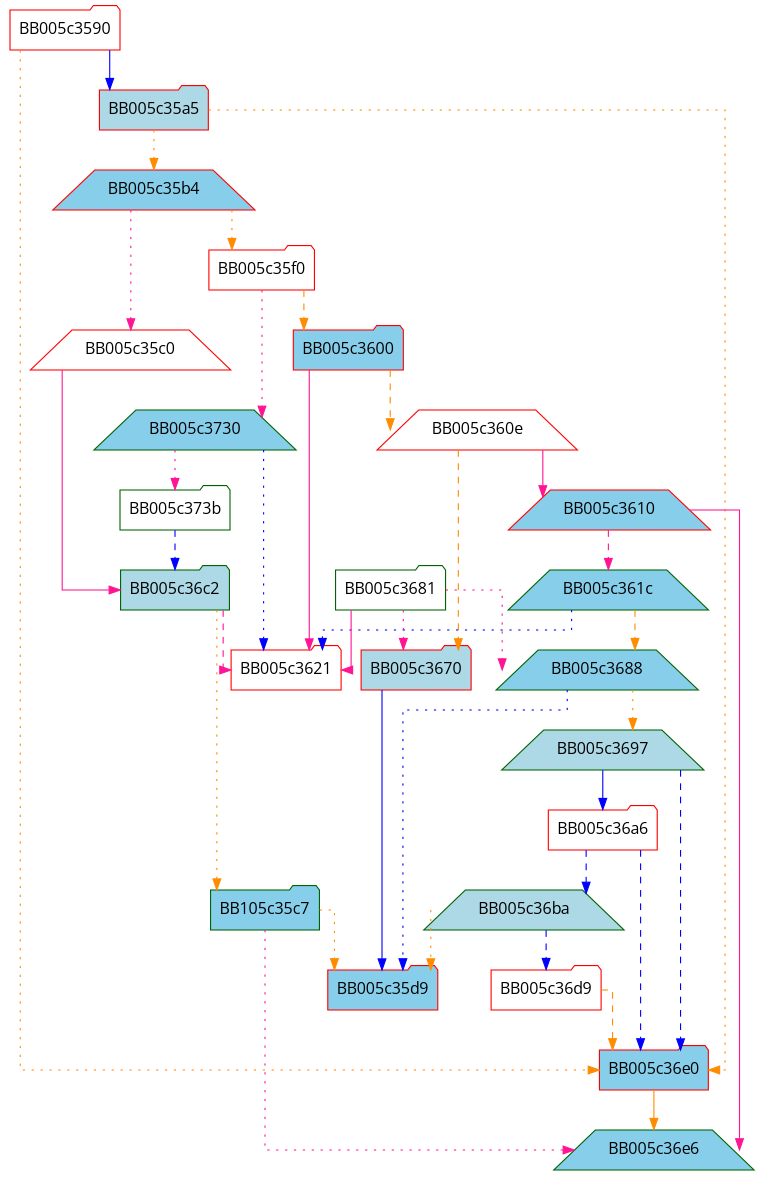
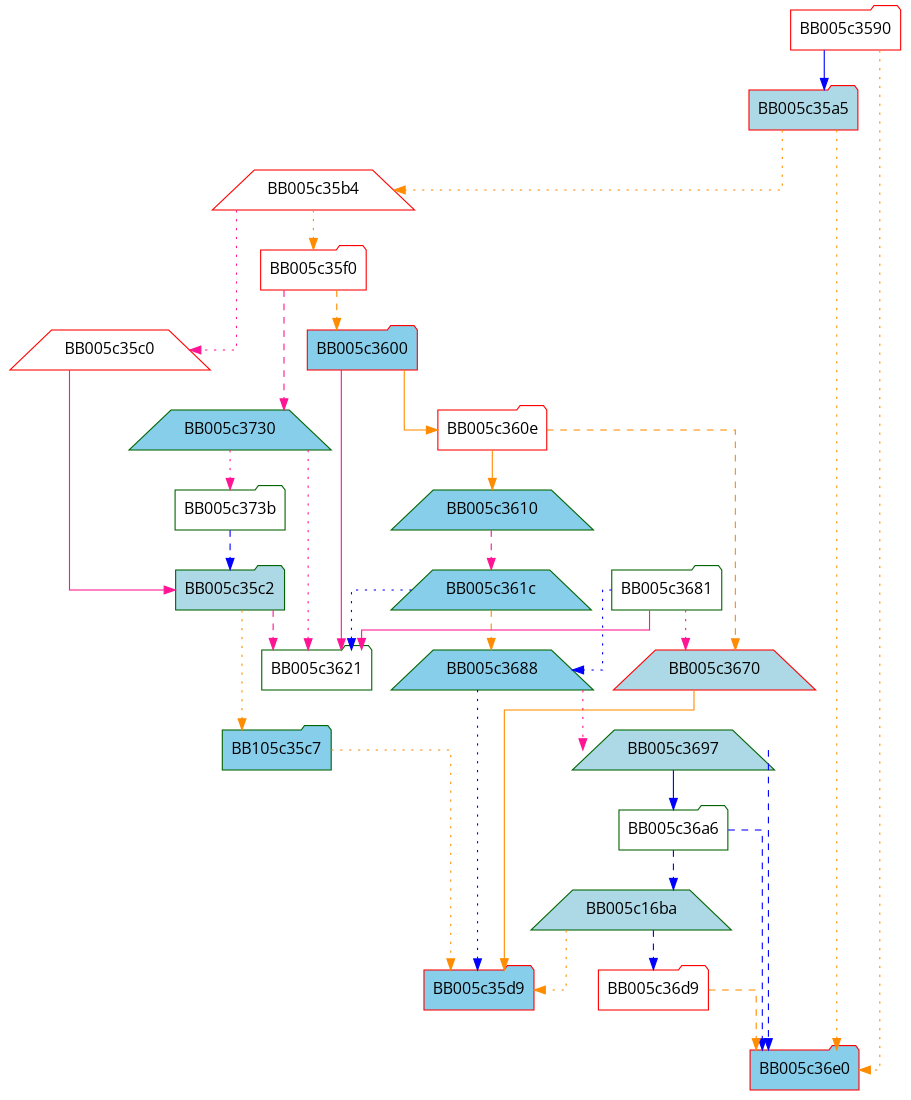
node "BB005c35b4": fillcolor skyblue -> white
edge "BB005c35f0" -> "BB005c3730": style dotted -> dashed
edge "BB005c3600" -> "BB005c360e": style dashed -> solid
node "BB005c360e": shape trapezium -> folder
edge "BB005c360e" -> "BB005c3610": color deeppink -> darkorange
node "BB005c3610": color red -> darkgreen
edge "BB005c3730" -> "BB005c3621": color blue -> deeppink
node "BB005c36c2": label "BB005c36c2" -> "BB005c35c2"
edge "BB005c3681" -> "BB005c3688": color deeppink -> blue
node "BB005c3621": color red -> darkgreen
node "BB005c3670": shape folder -> trapezium
edge "BB005c3688" -> "BB005c3697": color darkorange -> deeppink
edge "BB005c3670" -> "BB005c35d9": color blue -> darkorange
node "BB005c36a6": color red -> darkgreen
node "BB005c36ba": label "BB005c36ba" -> "BB005c16ba"
node "BB005c36e6": removed
